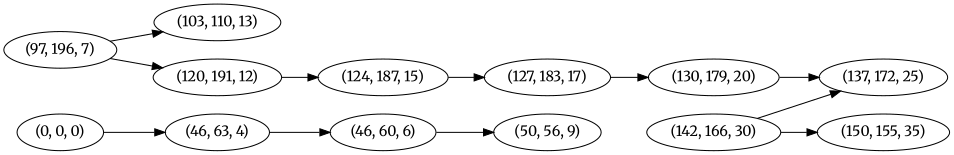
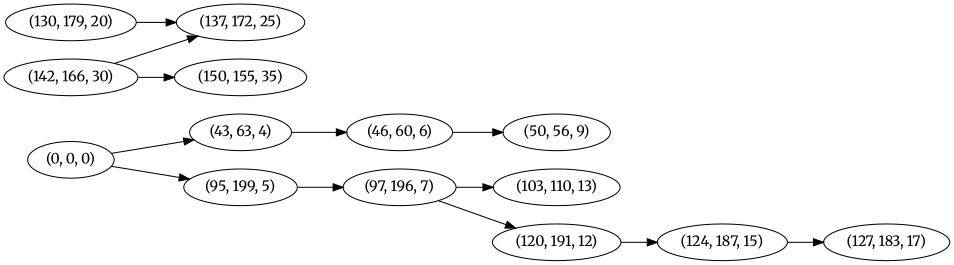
edge "(127, 183, 17)" -> "(130, 179, 20)": removed
node "(46, 63, 4)": label "(46, 63, 4)" -> "(43, 63, 4)"
node "(95, 199, 5)": added
